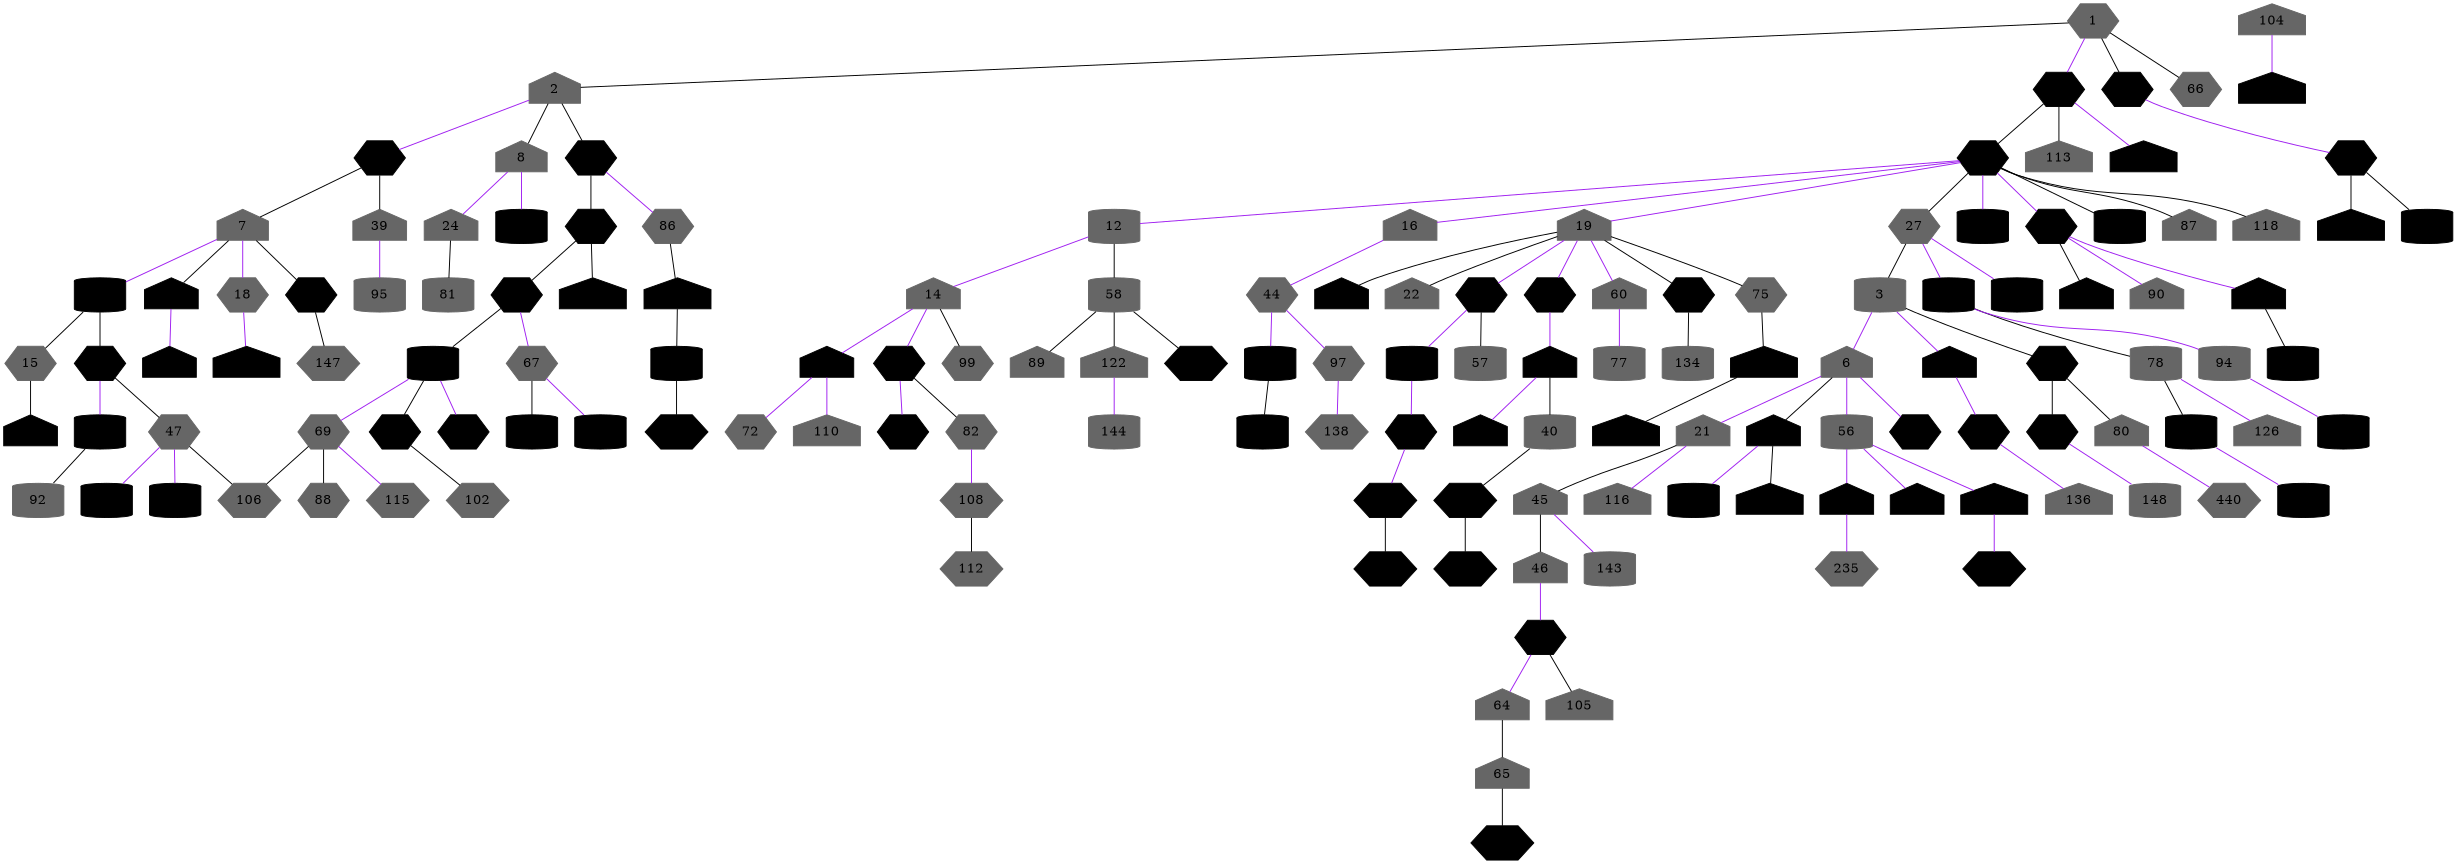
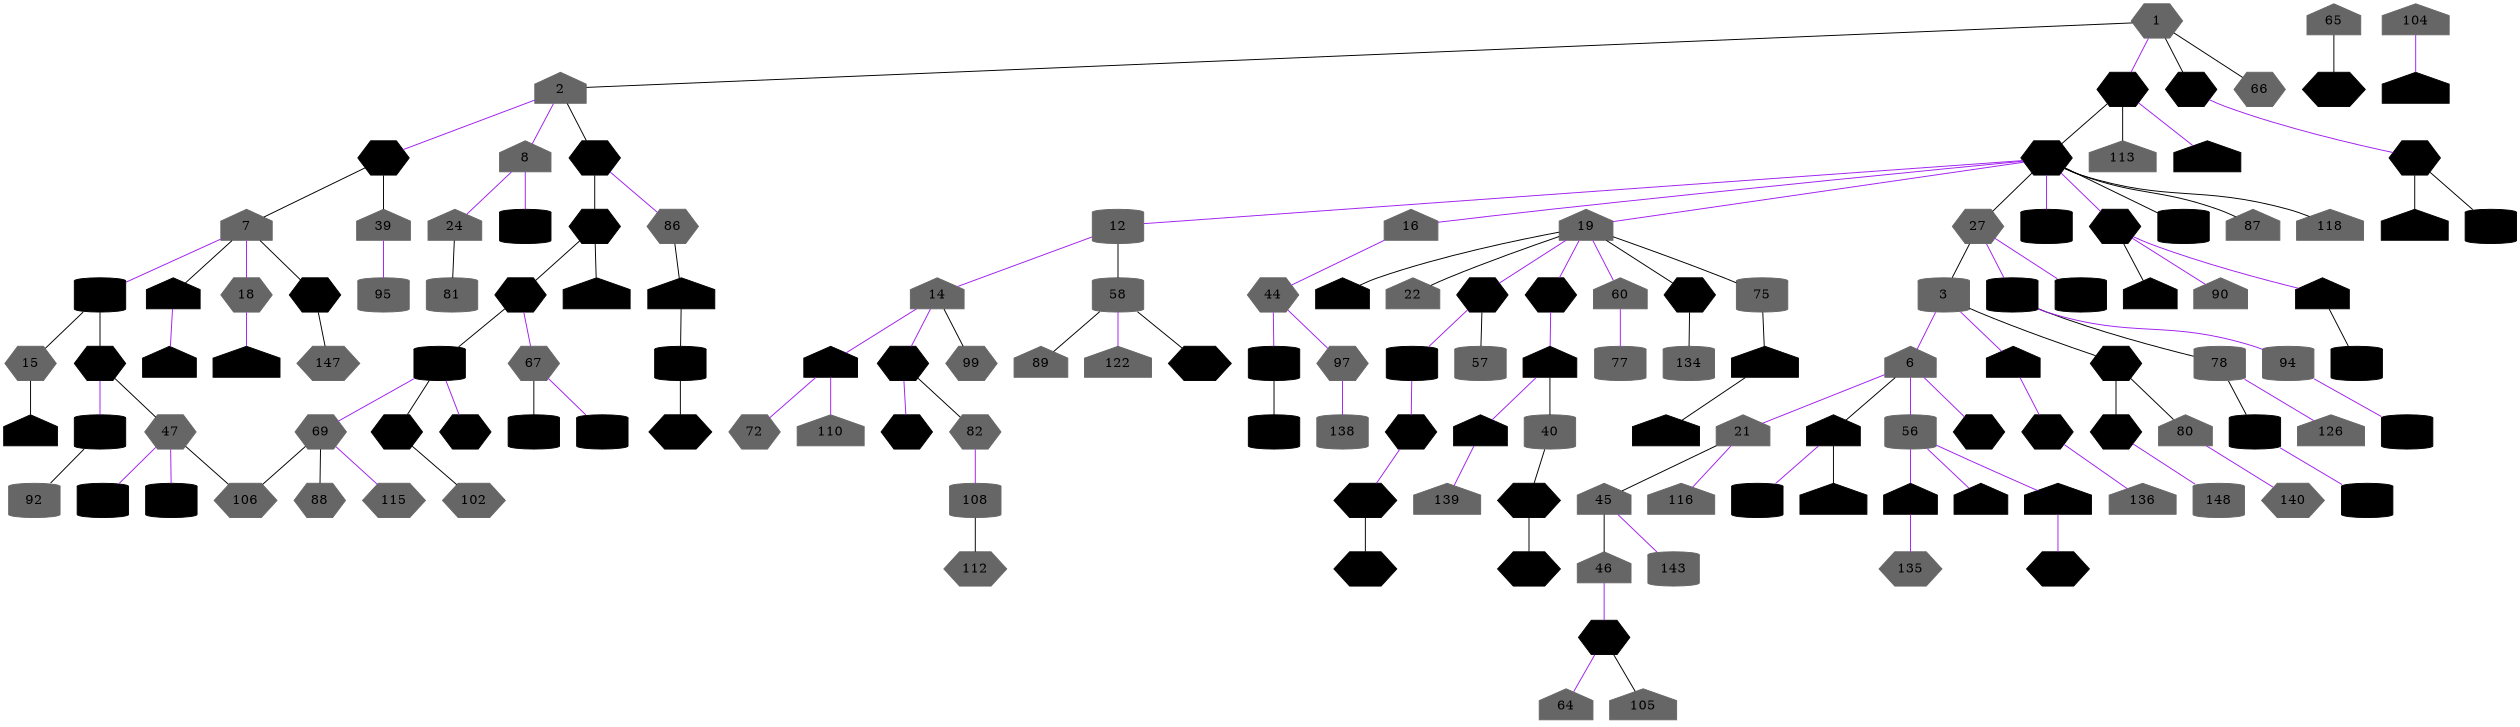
edge "2" -- "8": color black -> purple
node "75": shape hexagon -> cylinder
edge "58" -- "122": color black -> purple
node "144": removed
node "138": shape hexagon -> cylinder
node "108": shape hexagon -> cylinder
node "139": added
node "440": label "440" -> "140"
node "235": label "235" -> "135"
edge "64" -- "65": removed
